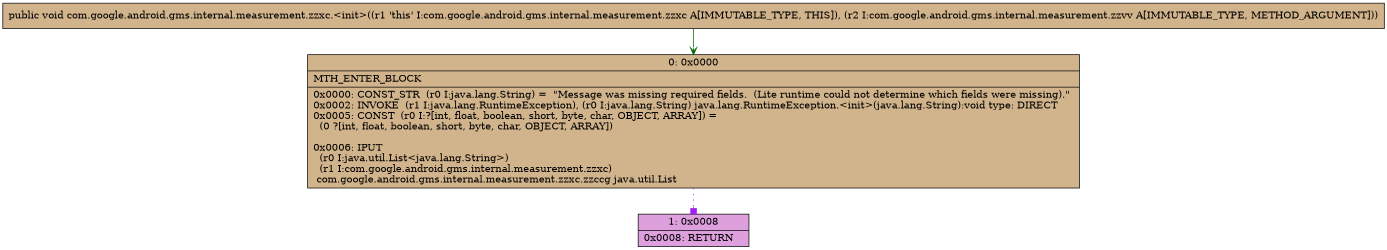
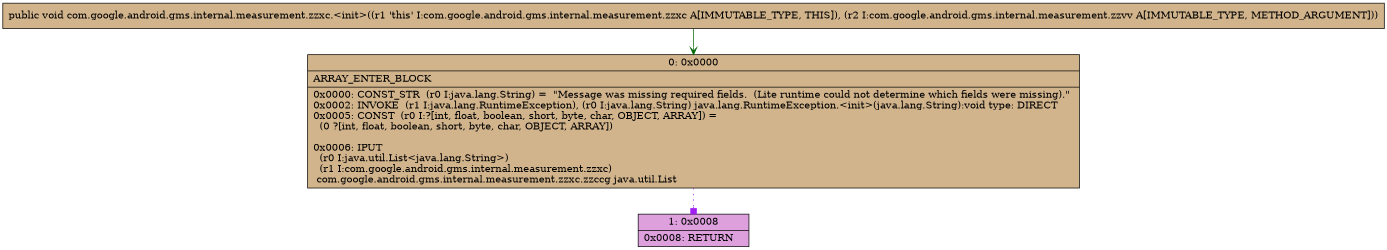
node "0: 0x0000": text "MTH_ENTER_BLOCK" -> "ARRAY_ENTER_BLOCK"
